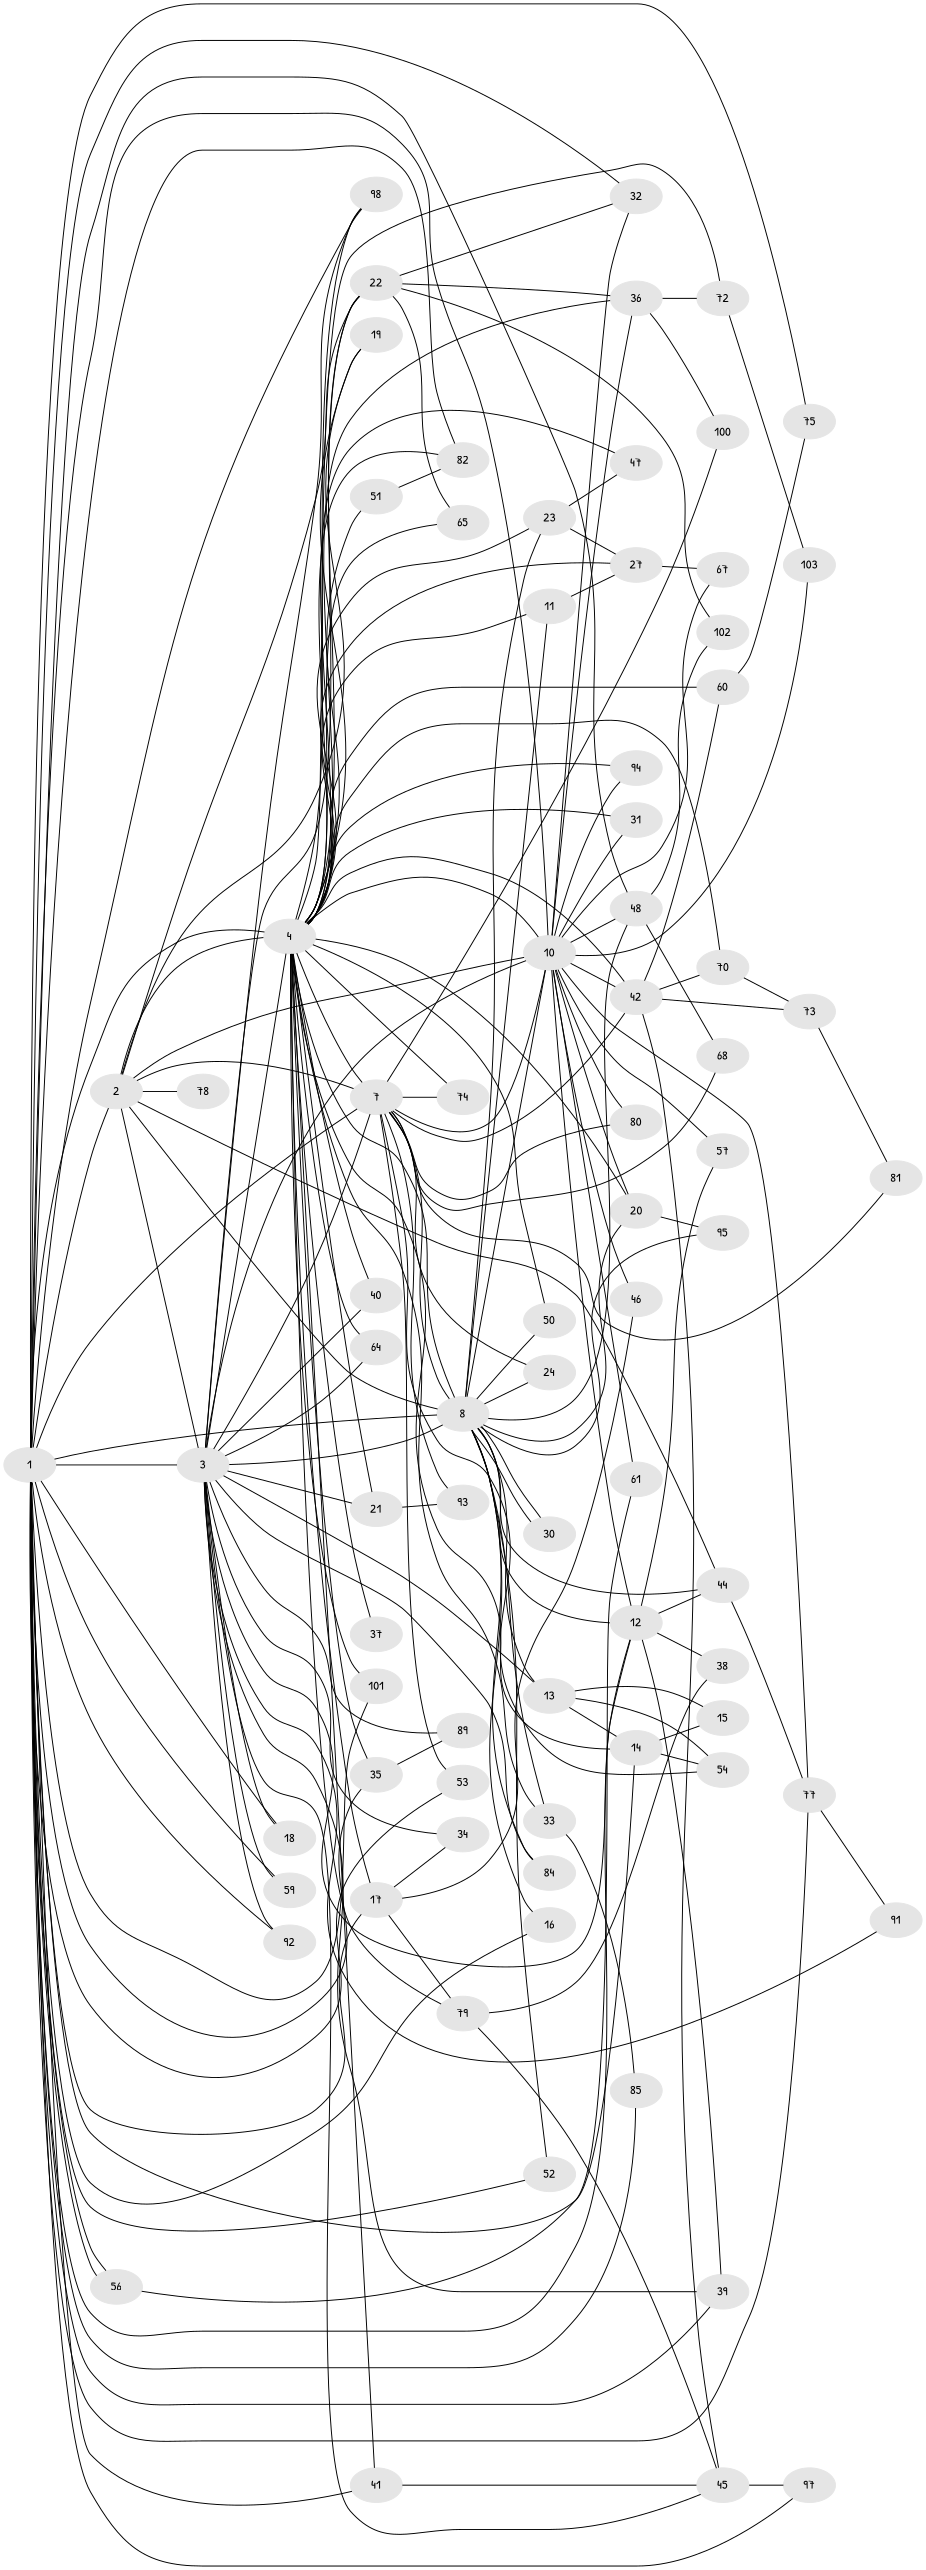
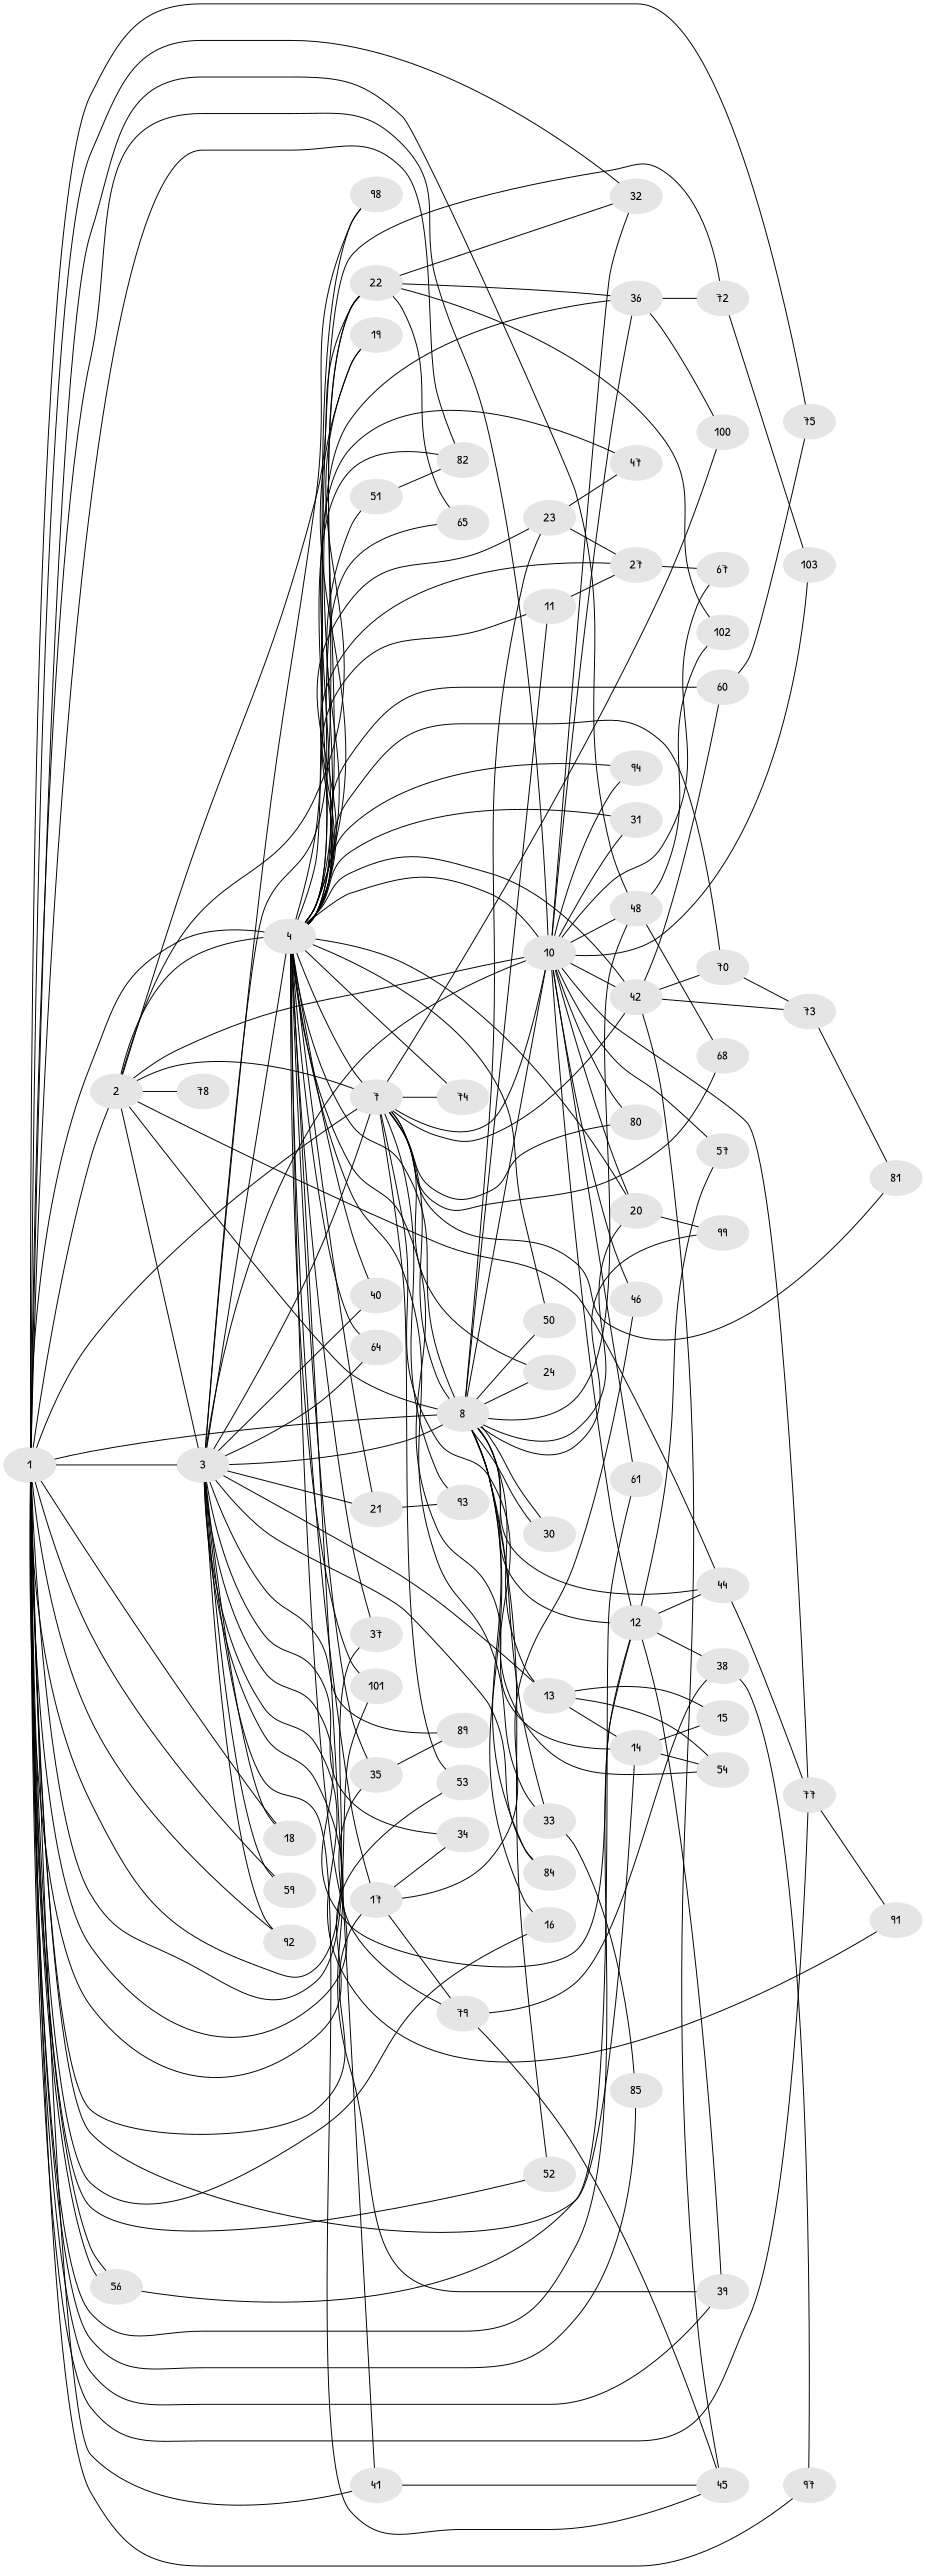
edge "98" -- "1": now "37" -- "1"
node "95": label "95" -> "99"
edge "45" -- "97": now "38" -- "97"
